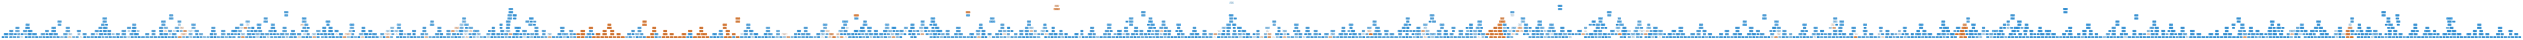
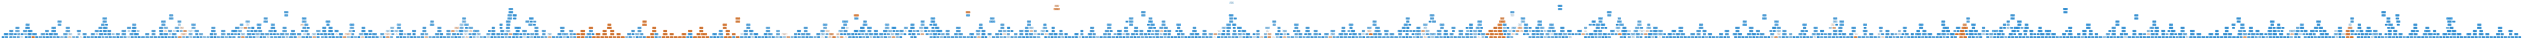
node "entropy = 0.0 samples = 117 value = [0, 117] class = Baja": removed
node "entropy = 0.722 samples = 20 value = [4, 16] class = Baja": fillcolor #6ab6ec -> #e5823b
node "entropy = 0.803 samples = 102 value = [25, 77] class = Baja": fillcolor #deeffb -> #79bded
node "entropy = 0.61 samples = 140 value = [21, 119] class = Baja": removed
node "entropy = 0.353 samples = 90 value = [6, 84] class = Baja": fillcolor #acd6f4 -> #47a4e7
